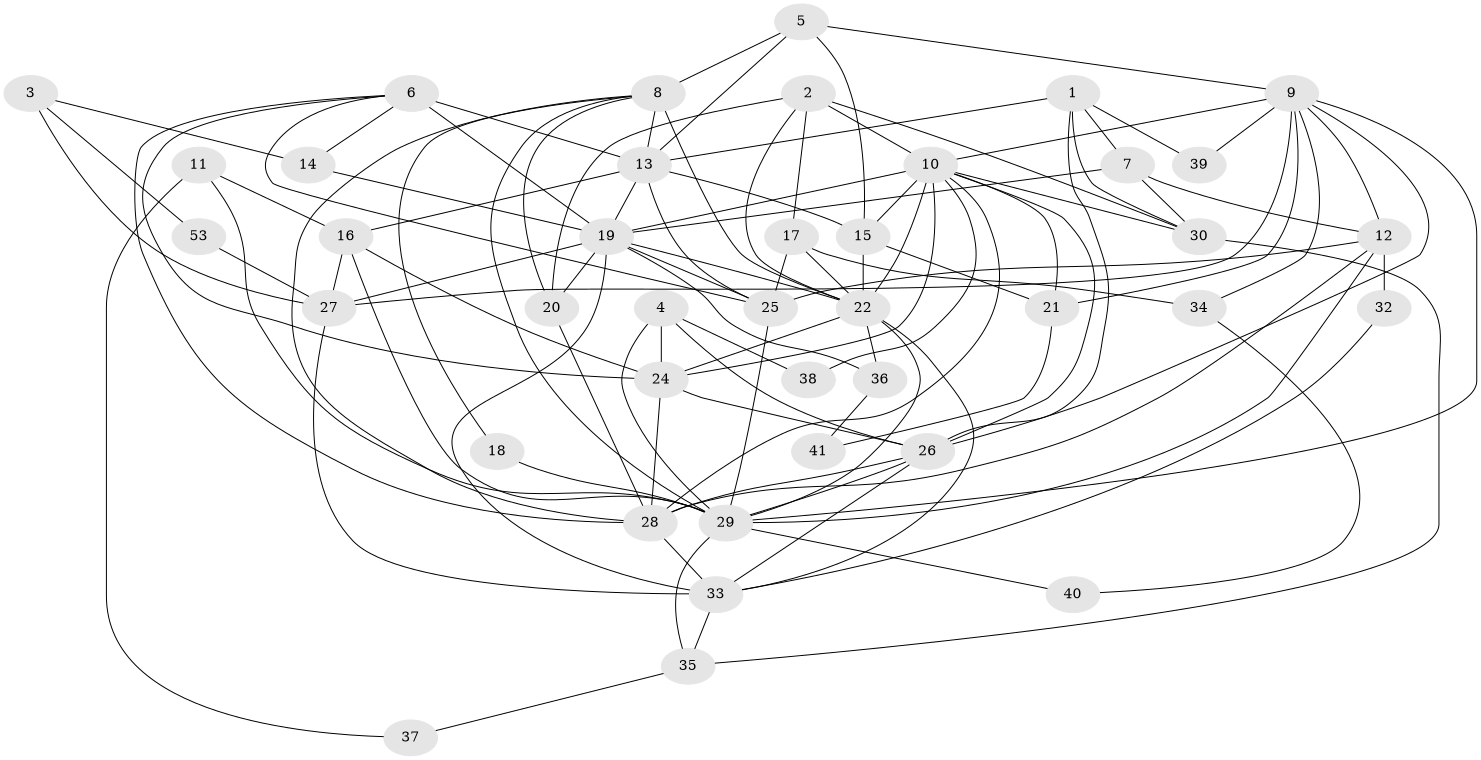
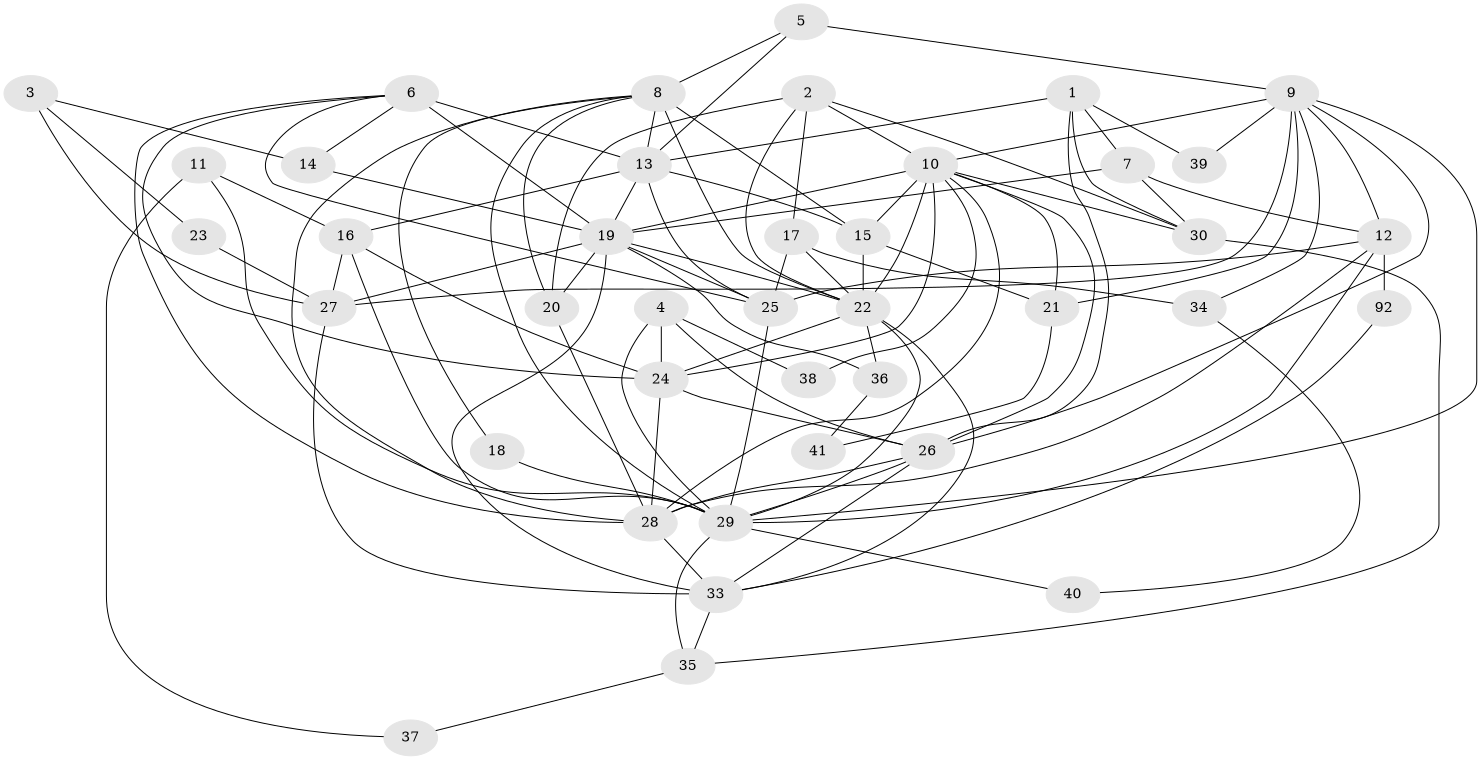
edge "5" -- "15": now "8" -- "15"
node "53": label "53" -> "23"
node "32": label "32" -> "92"
